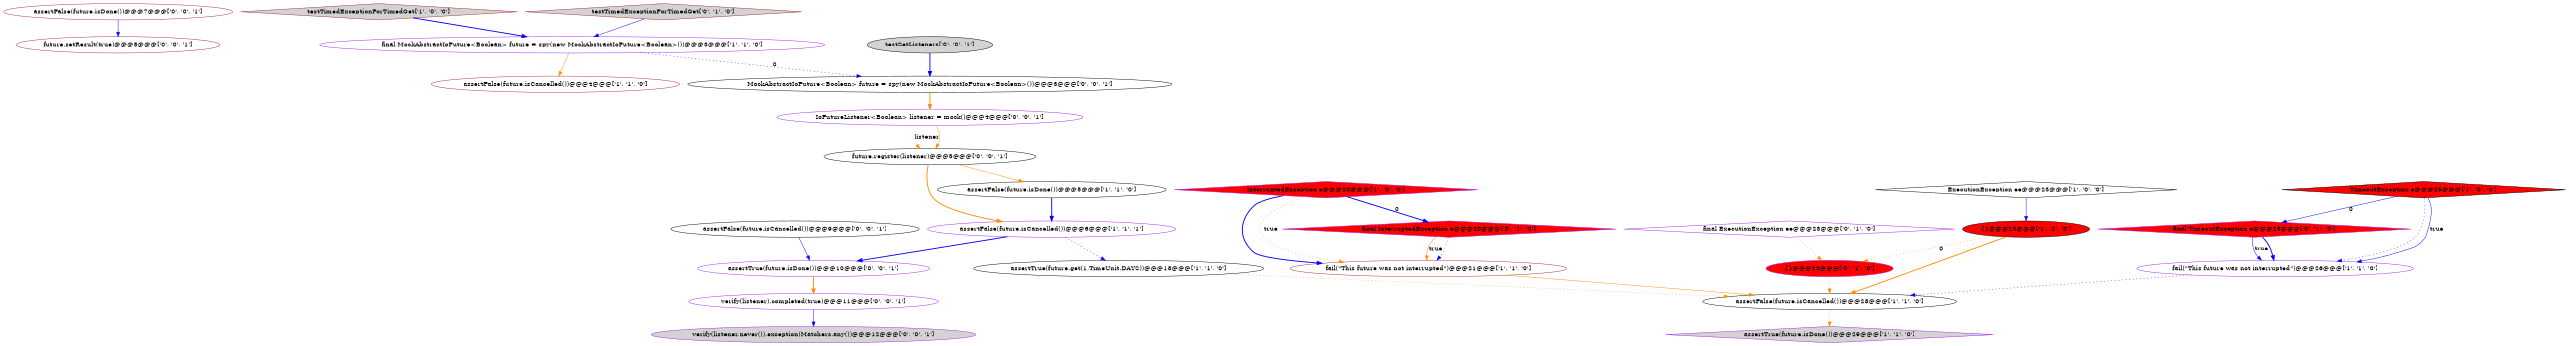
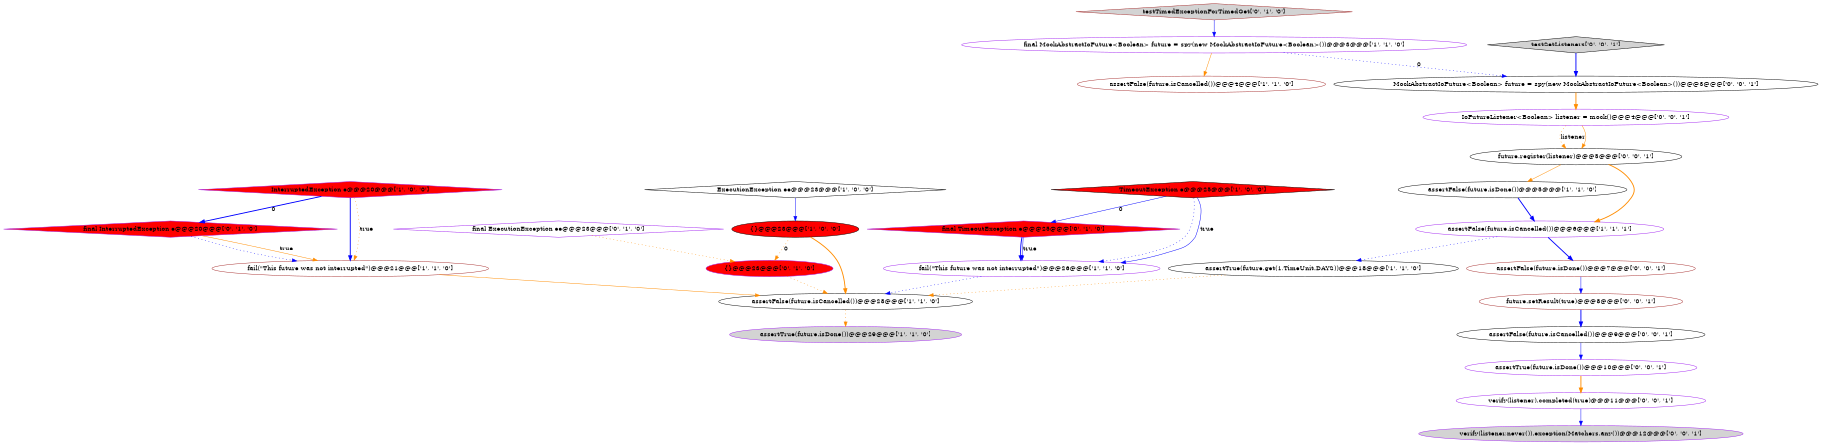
node "testTimedExceptionForTimedGet['1', '0', '0']": removed
node "testSetListeners['0', '0', '1']": shape ellipse -> diamond
edge "assertFalse(future.isCancelled())@@@6@@@['1', '1', '1']" -> "assertTrue(future.isDone())@@@10@@@['0', '0', '1']": now "assertFalse(future.isCancelled())@@@6@@@['1', '1', '1']" -> "assertFalse(future.isDone())@@@7@@@['0', '0', '1']"
edge "future.setResult(true)@@@8@@@['0', '0', '1']" -> "assertFalse(future.isCancelled())@@@9@@@['0', '0', '1']": added
node "assertTrue(future.isDone())@@@29@@@['1', '1', '0']": shape diamond -> ellipse
